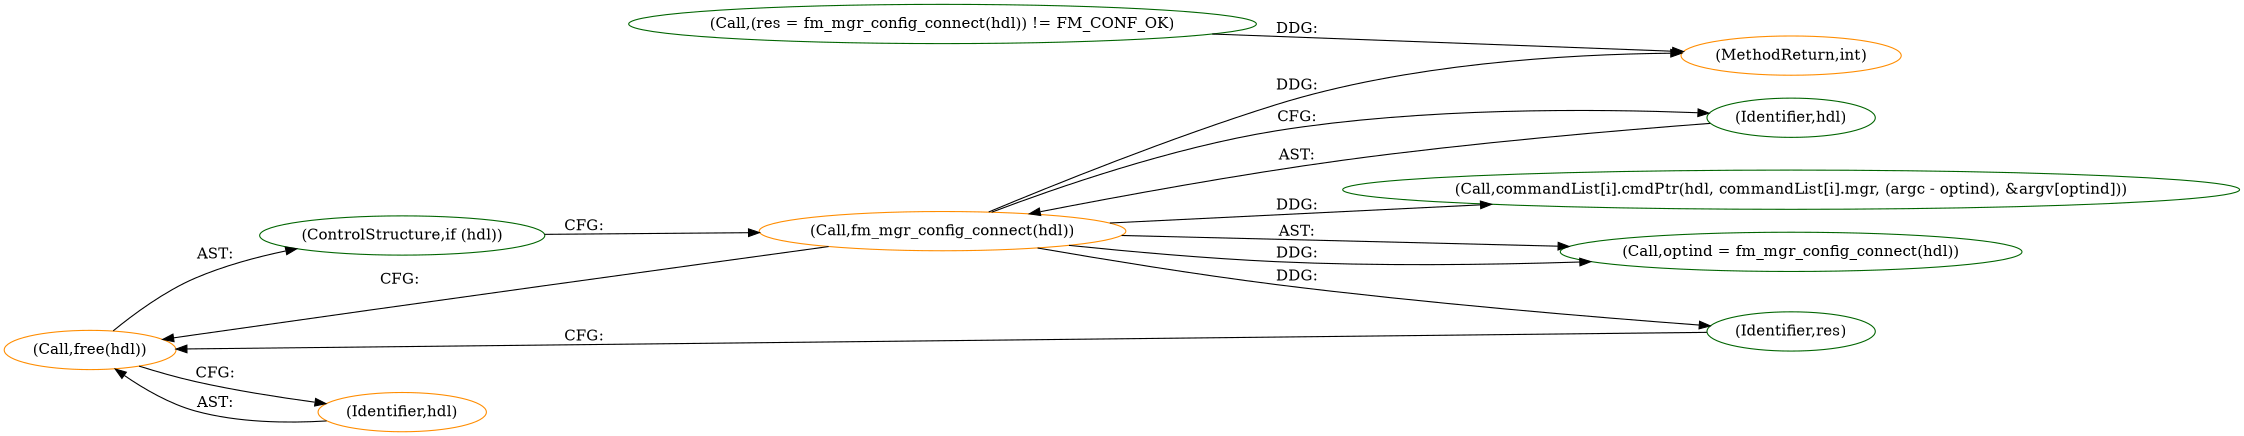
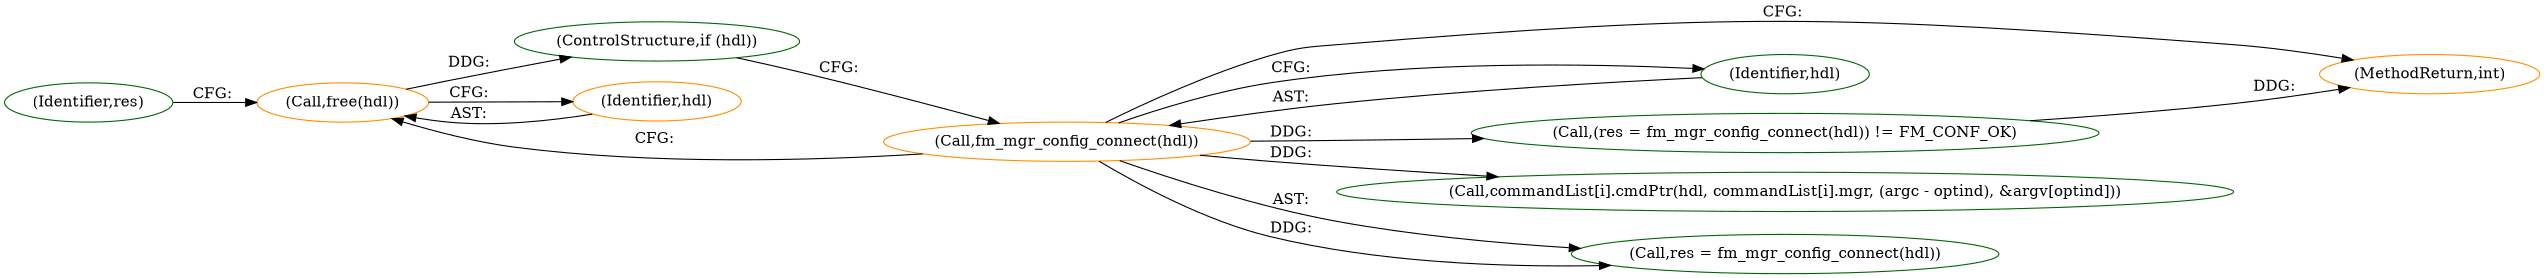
edge "(Call,fm_mgr_config_connect(hdl))" -> "(MethodReturn,int)": label "DDG: " -> "CFG: "
node "(Call,optind = fm_mgr_config_connect(hdl))": label "(Call,optind = fm_mgr_config_connect(hdl))" -> "(Call,res = fm_mgr_config_connect(hdl))"
edge "(Call,free(hdl))" -> "(ControlStructure,if (hdl))": label "AST: " -> "DDG: "
edge "(Call,fm_mgr_config_connect(hdl))" -> "(Identifier,res)": now "(Call,fm_mgr_config_connect(hdl))" -> "(Call,(res = fm_mgr_config_connect(hdl)) != FM_CONF_OK)"
